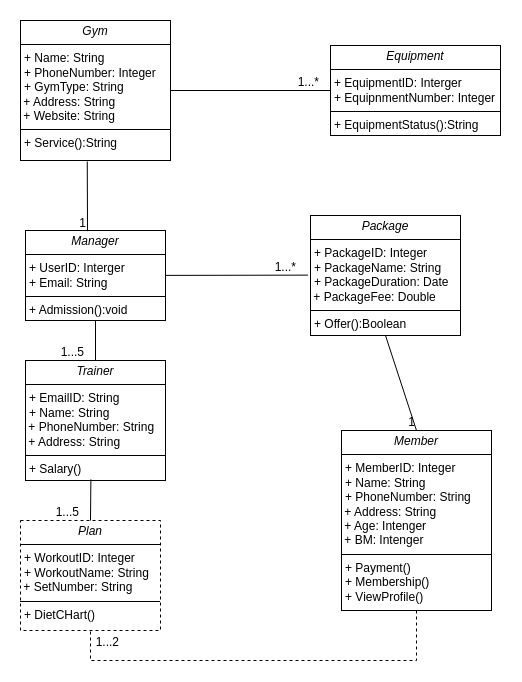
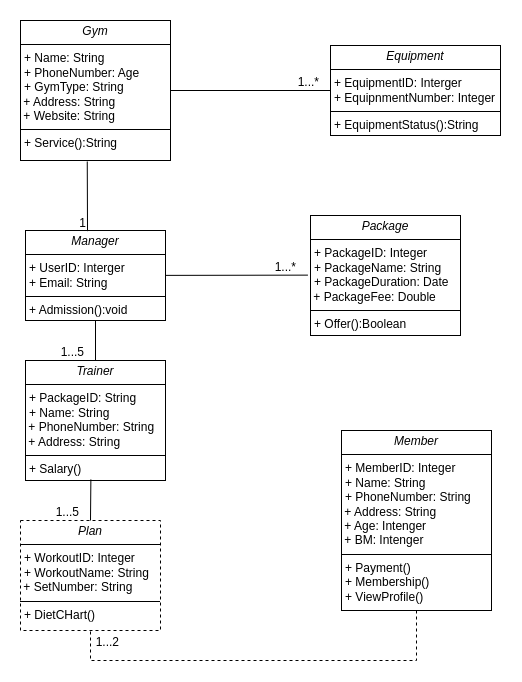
node "Gym + Name: String + PhoneNumber: Integer + GymType: String + Address: String + Website: String + Service():String": label "Gym + Name: String + PhoneNumber: Integer + GymType: String + Address: String + Website: String + Service():String" -> "Gym + Name: String + PhoneNumber: Age + GymType: String + Address: String + Website: String + Service():String"
edge "Package + PackageID: Integer + PackageName: String + PackageDuration: Date + PackageFee: Double + Offer():Boolean" -- "Member + MemberID: Integer + Name: String + PhoneNumber: String + Address: String + Age: Intenger + BM: Intenger + Payment() + Membership() + ViewProfile()": removed, label "1"
node "Trainer + EmailID: String + Name: String + PhoneNumber: String + Address: String+ Salary()": label "Trainer + EmailID: String + Name: String + PhoneNumber: String + Address: String+ Salary()" -> "Trainer + PackageID: String + Name: String + PhoneNumber: String + Address: String+ Salary()"
